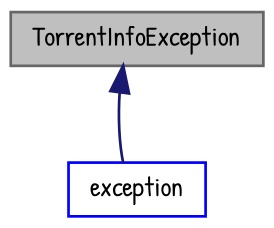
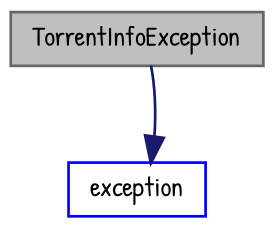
edge "exception" -> "TorrentInfoException": reversed
